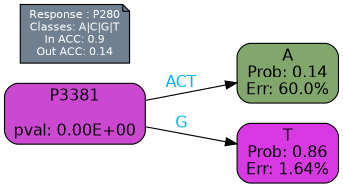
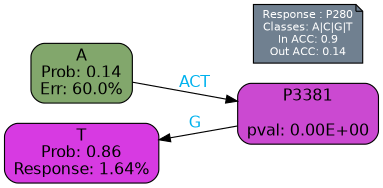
edge "P3381 pval: 0.00E+00" -> "A Prob: 0.14 Err: 60.0%": reversed
node "T Prob: 0.86 Err: 1.64%": label "T Prob: 0.86 Err: 1.64%" -> "T Prob: 0.86 Response: 1.64%"
